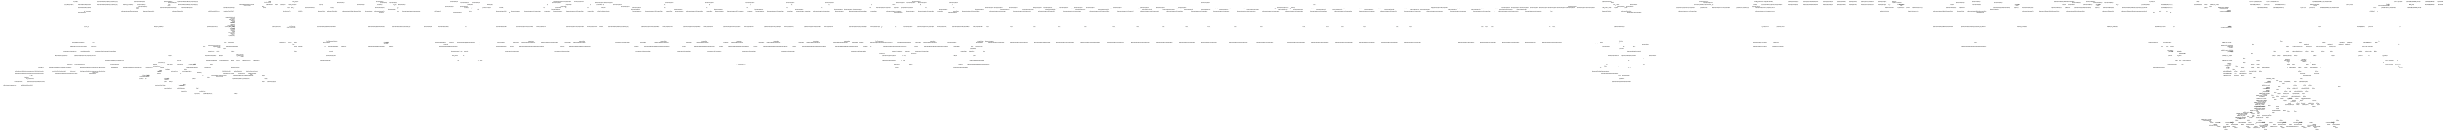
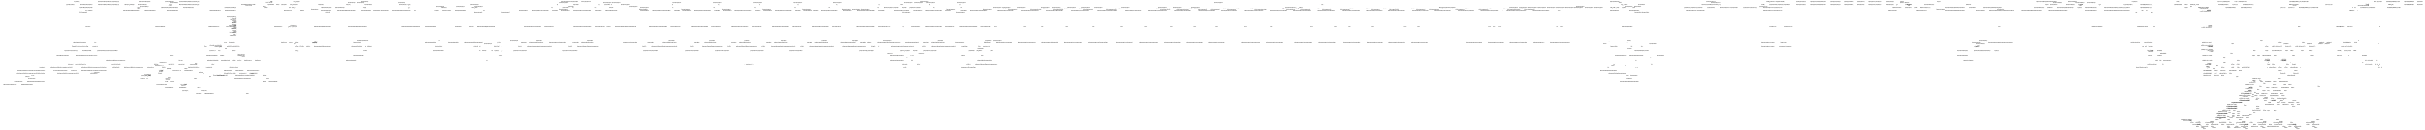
edge "HangFire.Common.ExpressionUtil.ExpressionFingerprintChain" -> "return Equals(obj as ExpressionFingerprintChain);": now "HangFire.Common.ExpressionUtil.ExpressionFingerprintChain" -> "Type = type"
edge "HangFire.Common.ExpressionUtil.MemberExpressionFingerprint" -> "Member = member": reversed
